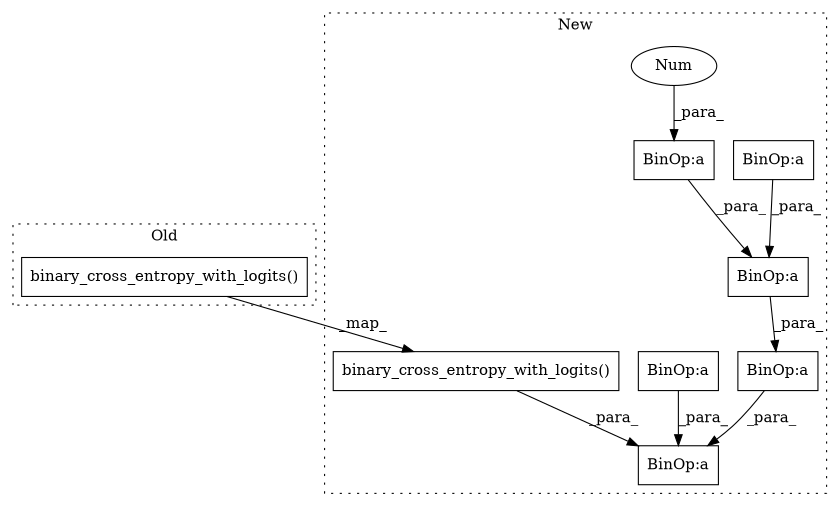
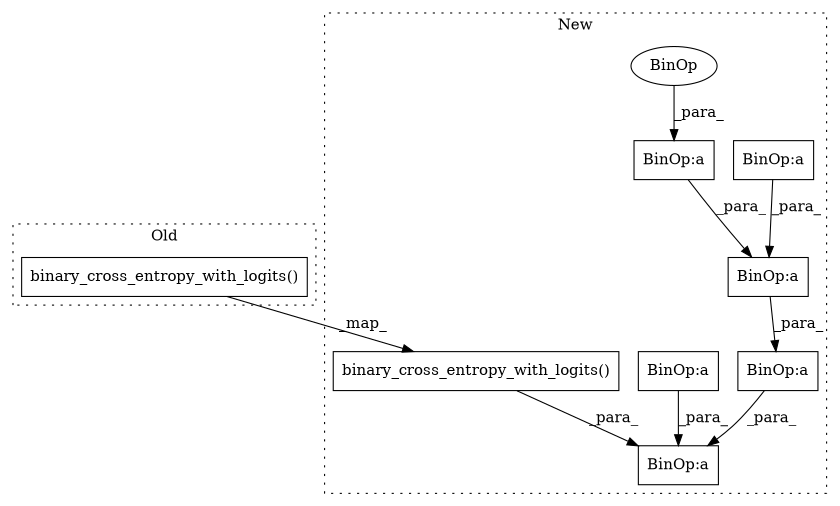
node "Num": label "Num" -> "BinOp"
